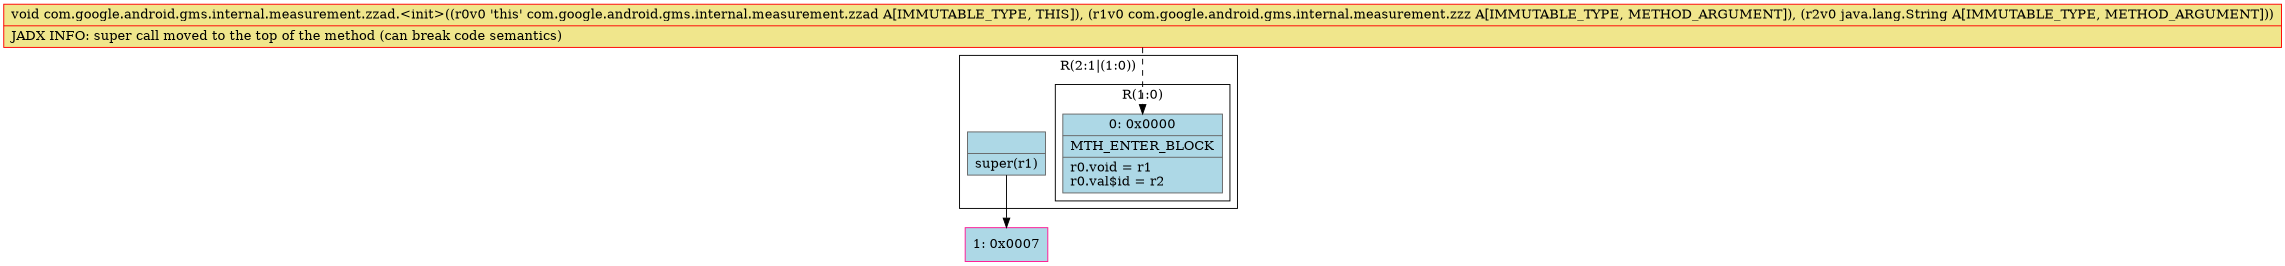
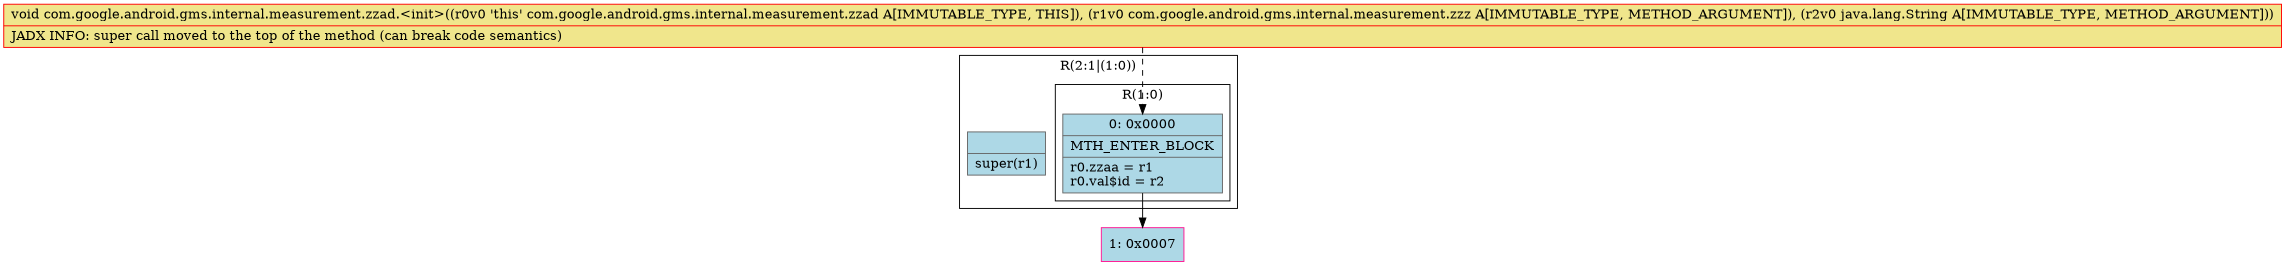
node "0: 0x0000": text "r0.void = r1" -> "r0.zzaa = r1"
edge "super(r1)" -> "1: 0x0007": now "0: 0x0000" -> "1: 0x0007"
